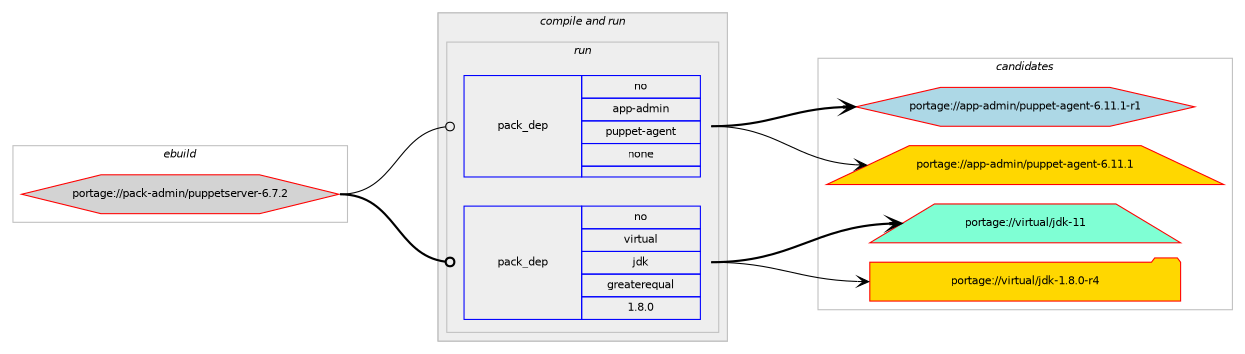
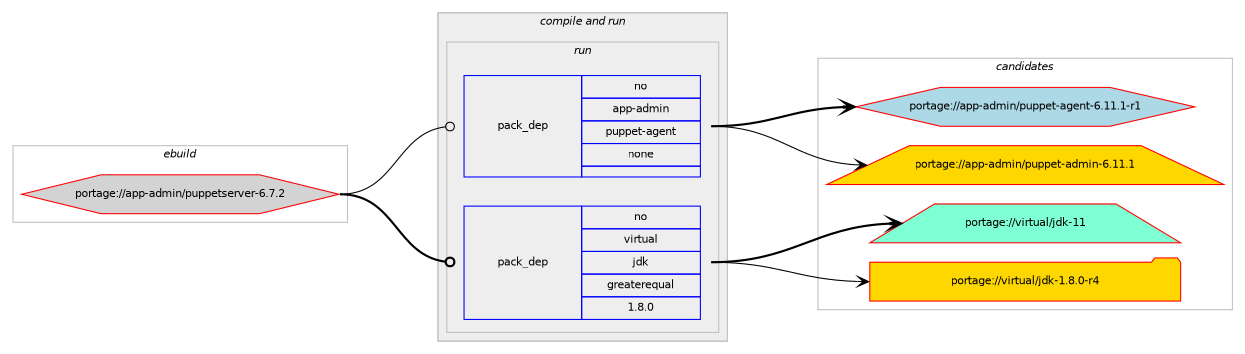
node "portage://app-admin/puppet-agent-6.11.1": label "portage://app-admin/puppet-agent-6.11.1" -> "portage://app-admin/puppet-admin-6.11.1"
node "portage://pack-admin/puppetserver-6.7.2": label "portage://pack-admin/puppetserver-6.7.2" -> "portage://app-admin/puppetserver-6.7.2"
